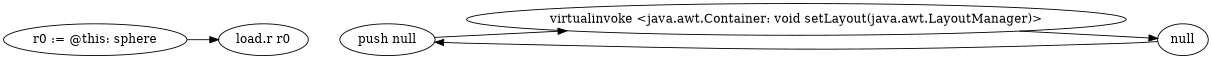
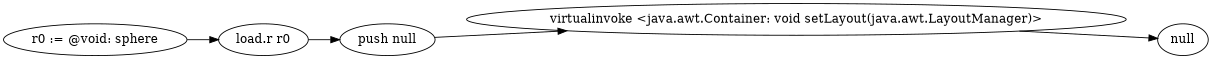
node "r0 := @this: sphere": label "r0 := @this: sphere" -> "r0 := @void: sphere"
edge "null" -> "push null": now "load.r r0" -> "push null"
